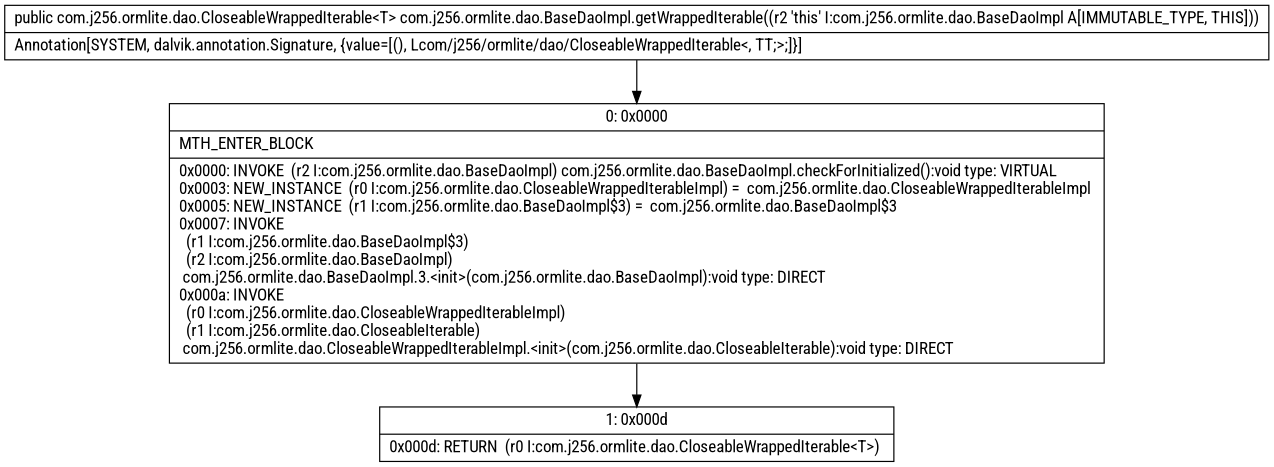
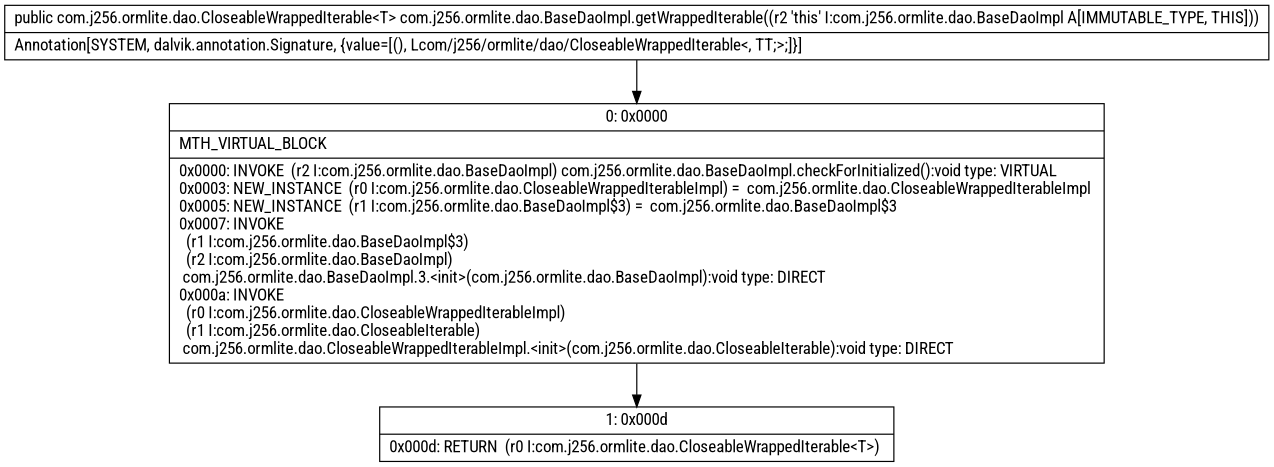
node "0: 0x0000": text "MTH_ENTER_BLOCK" -> "MTH_VIRTUAL_BLOCK"
